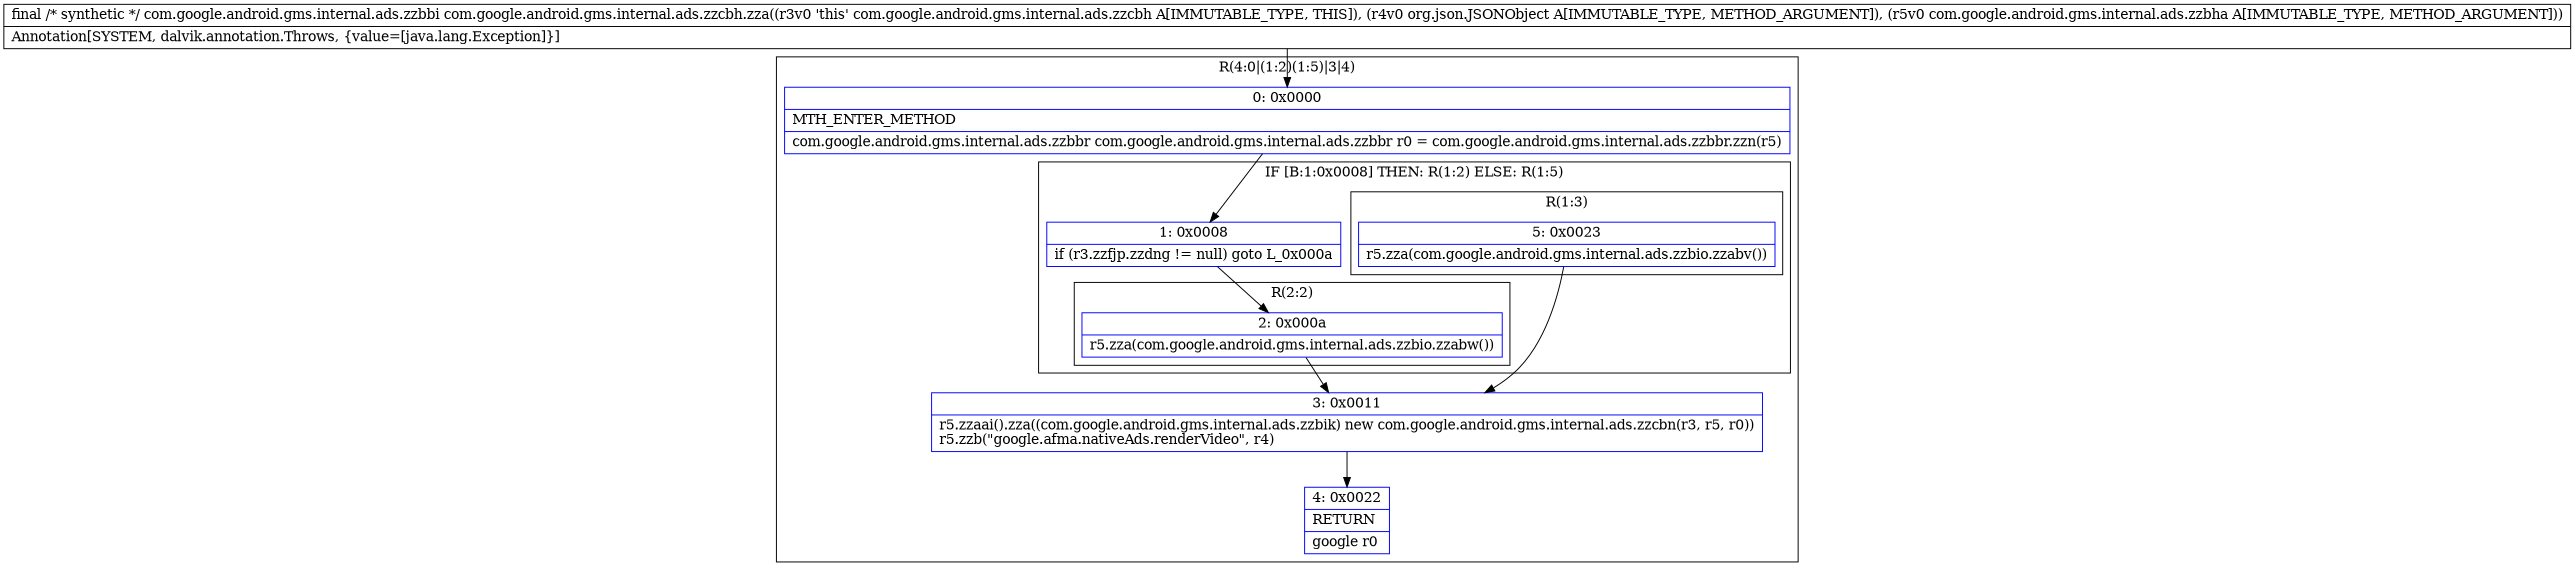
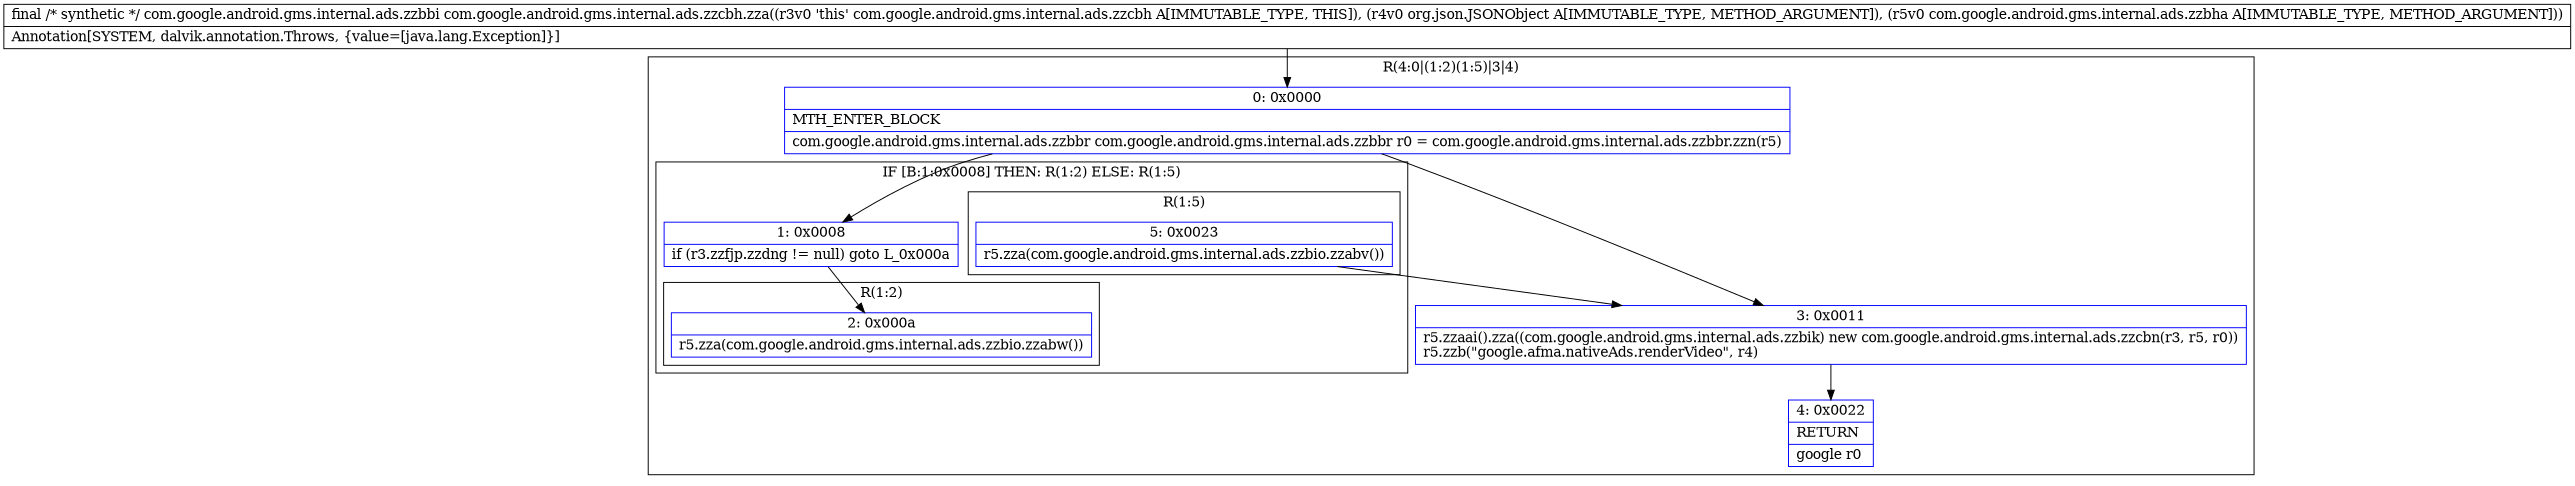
node "0: 0x0000": text "MTH_ENTER_METHOD" -> "MTH_ENTER_BLOCK"
cluster "R(1:3)": label "R(1:3)" -> "R(1:5)"
cluster "R(2:2)": label "R(2:2)" -> "R(1:2)"
edge "2: 0x000a" -> "3: 0x0011": now "0: 0x0000" -> "3: 0x0011"
